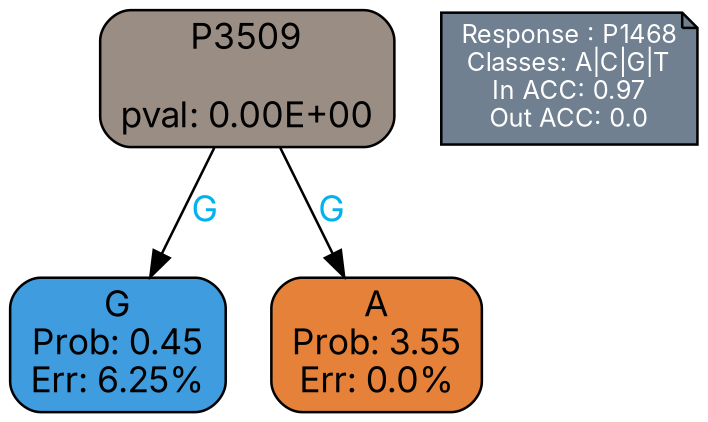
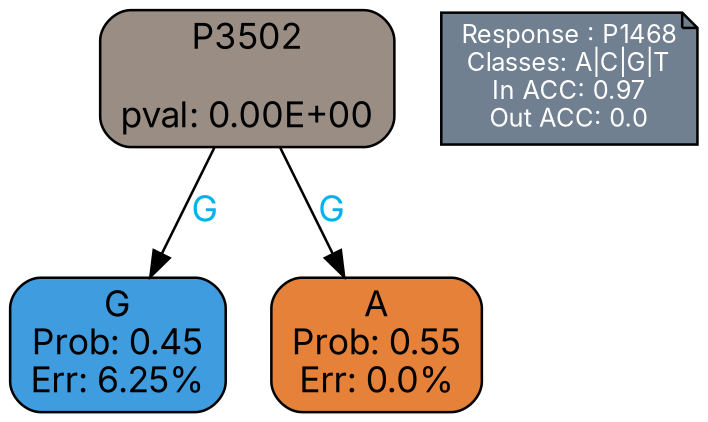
node "P3509 pval: 0.00E+00": label "P3509 pval: 0.00E+00" -> "P3502 pval: 0.00E+00"
node "A Prob: 3.55 Err: 0.0%": label "A Prob: 3.55 Err: 0.0%" -> "A Prob: 0.55 Err: 0.0%"
